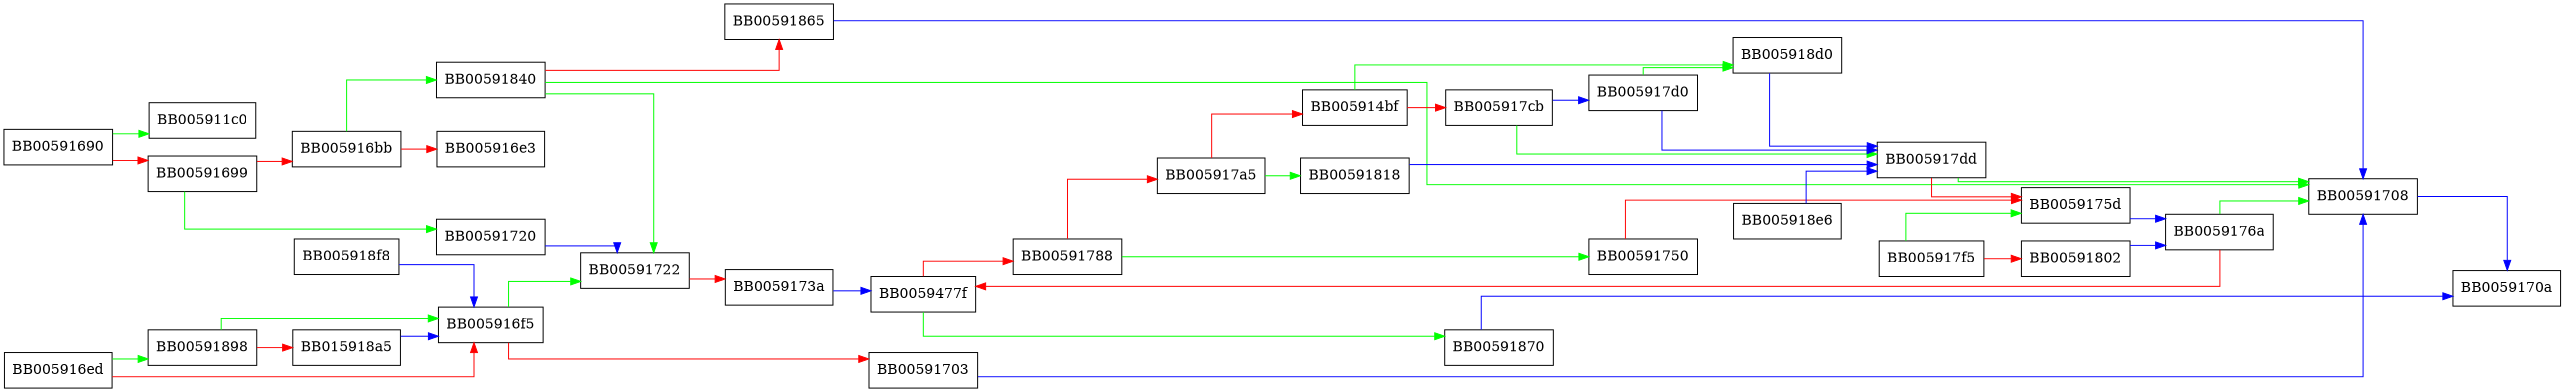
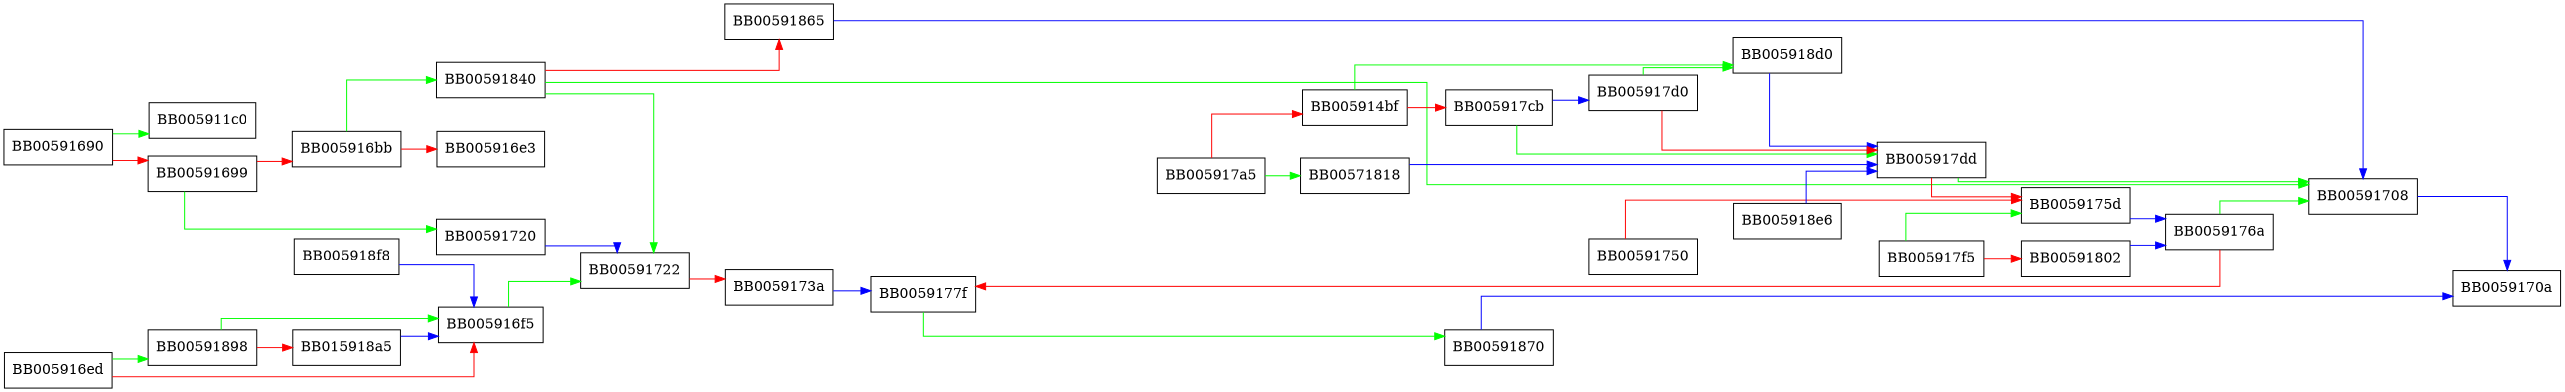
edge "BB005917d0" -> "BB005917dd": color blue -> red
node "BB00591818": label "BB00591818" -> "BB00571818"
node "BB00591788": removed
node "BB0059477f": label "BB0059477f" -> "BB0059177f"
node "BB00591703": removed
